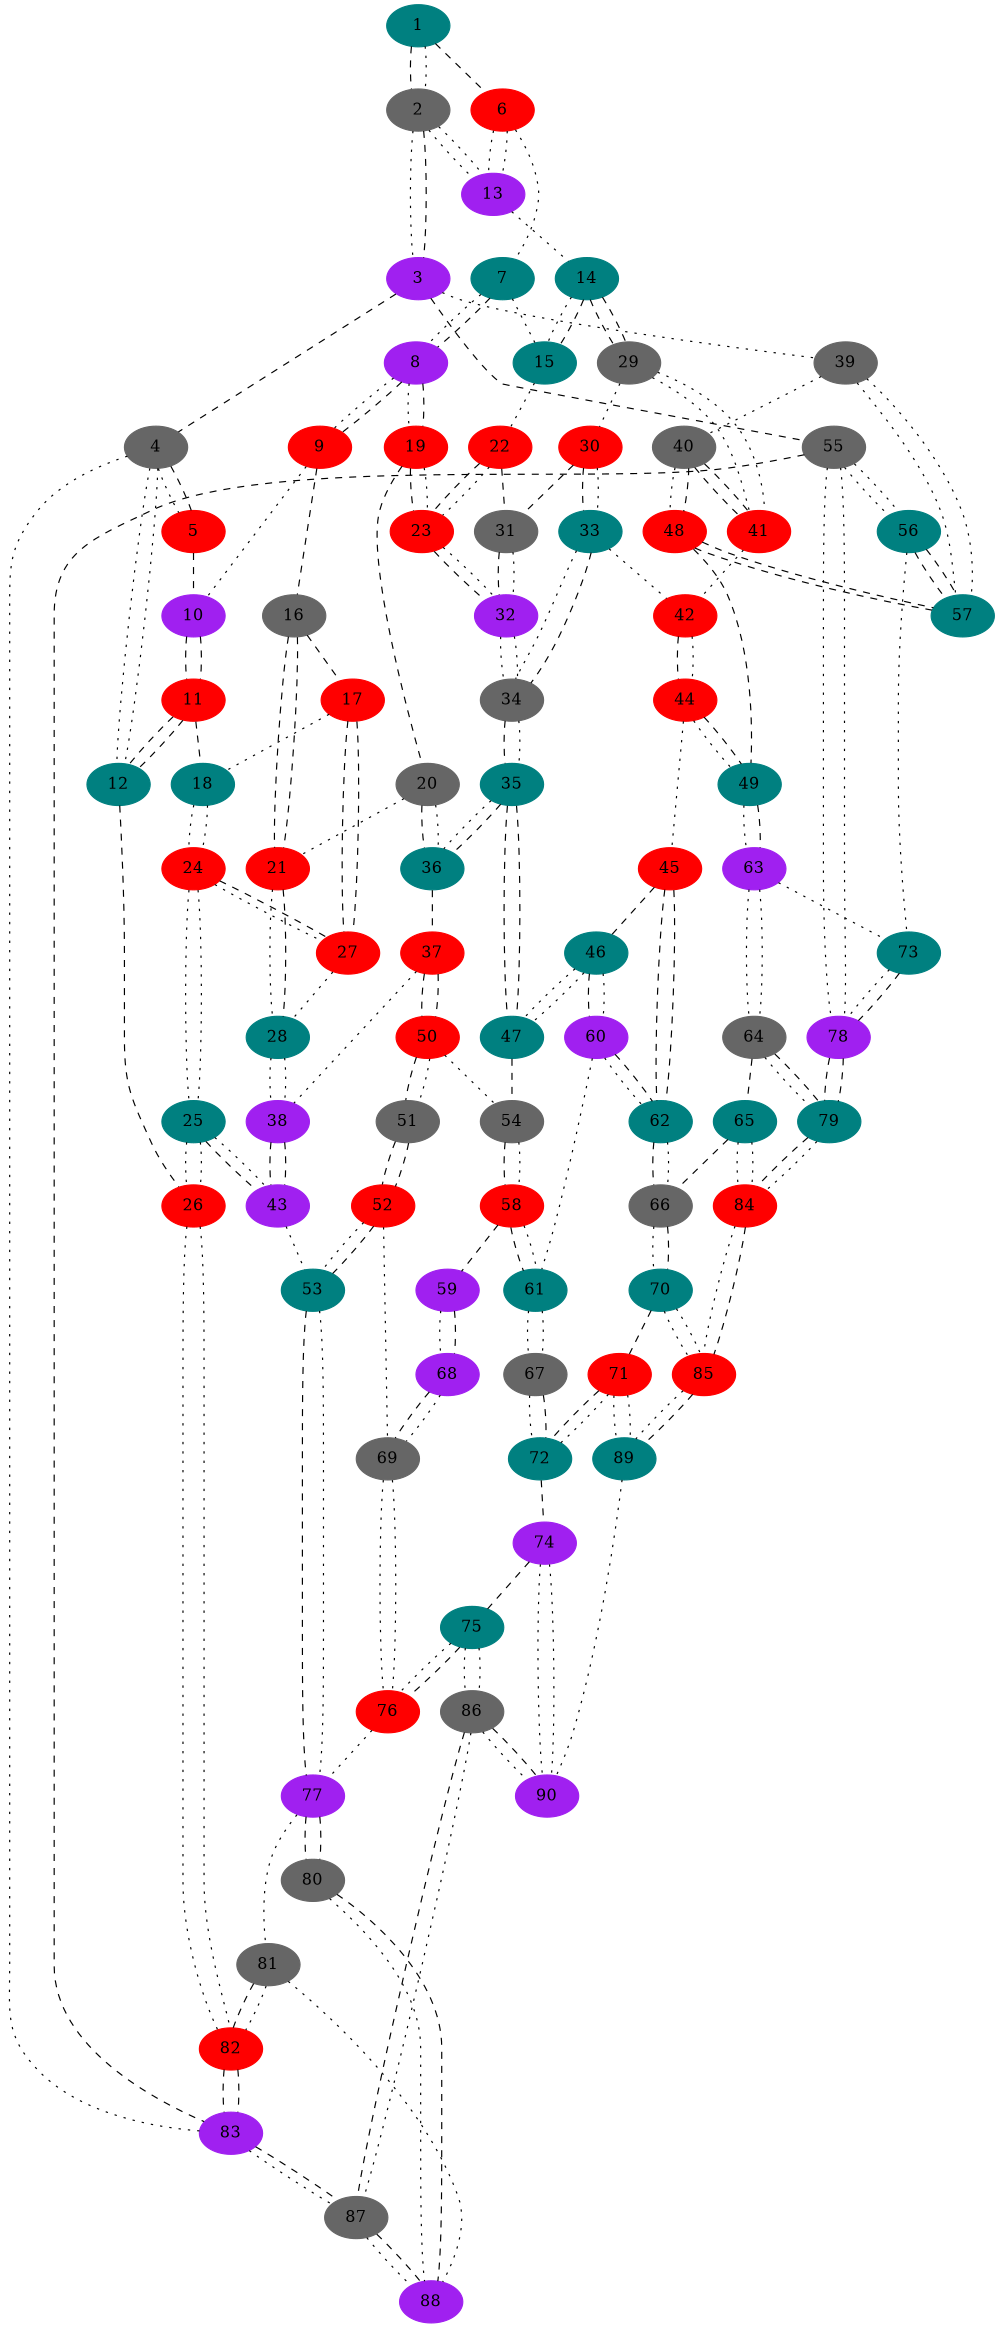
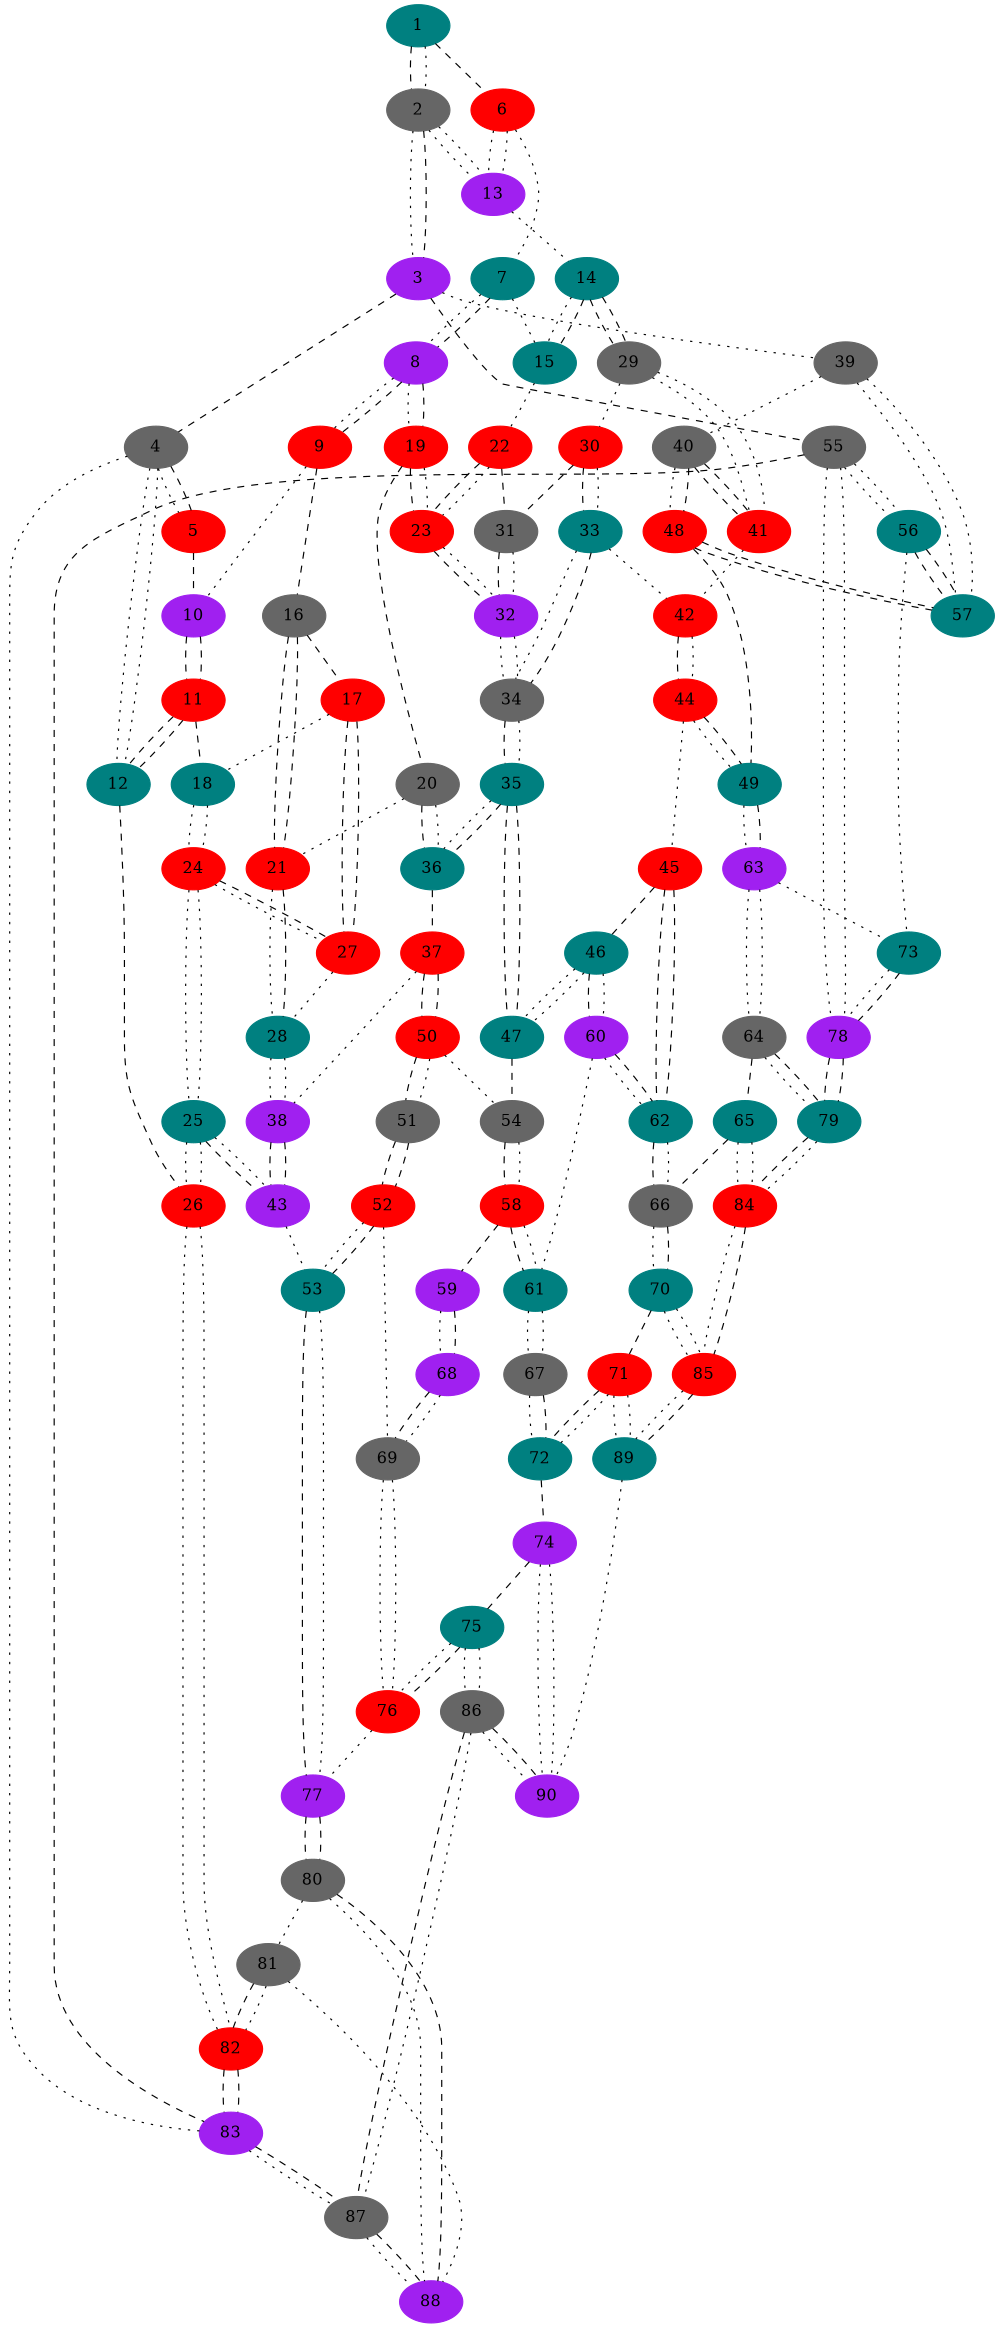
edge "77" -- "81": now "80" -- "81"
